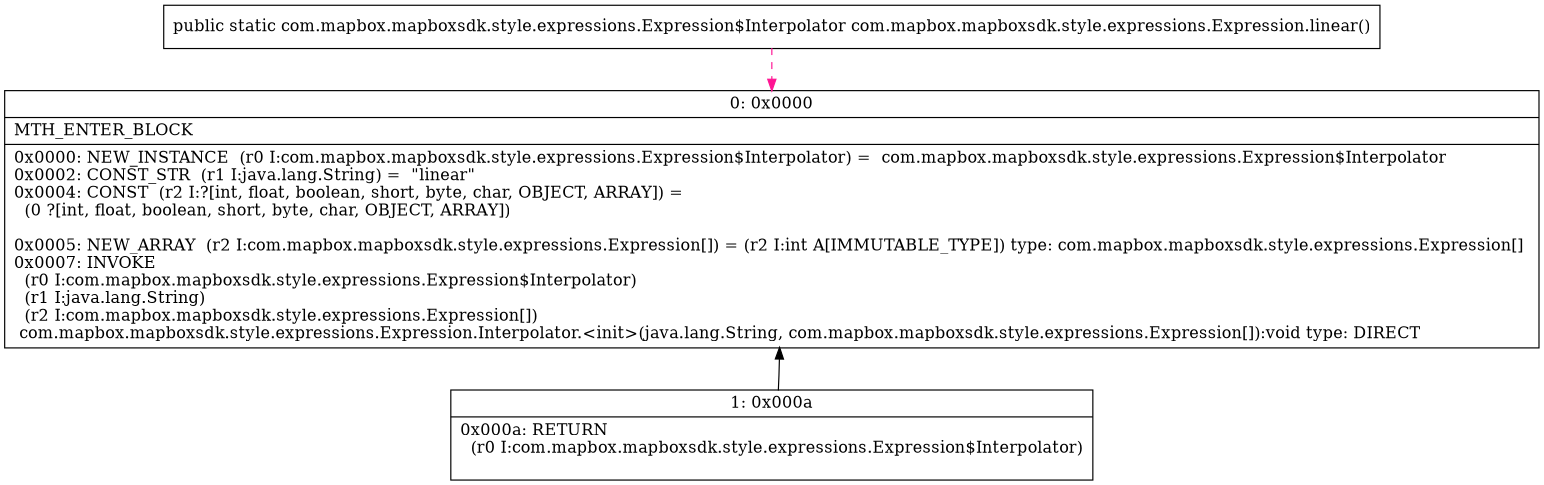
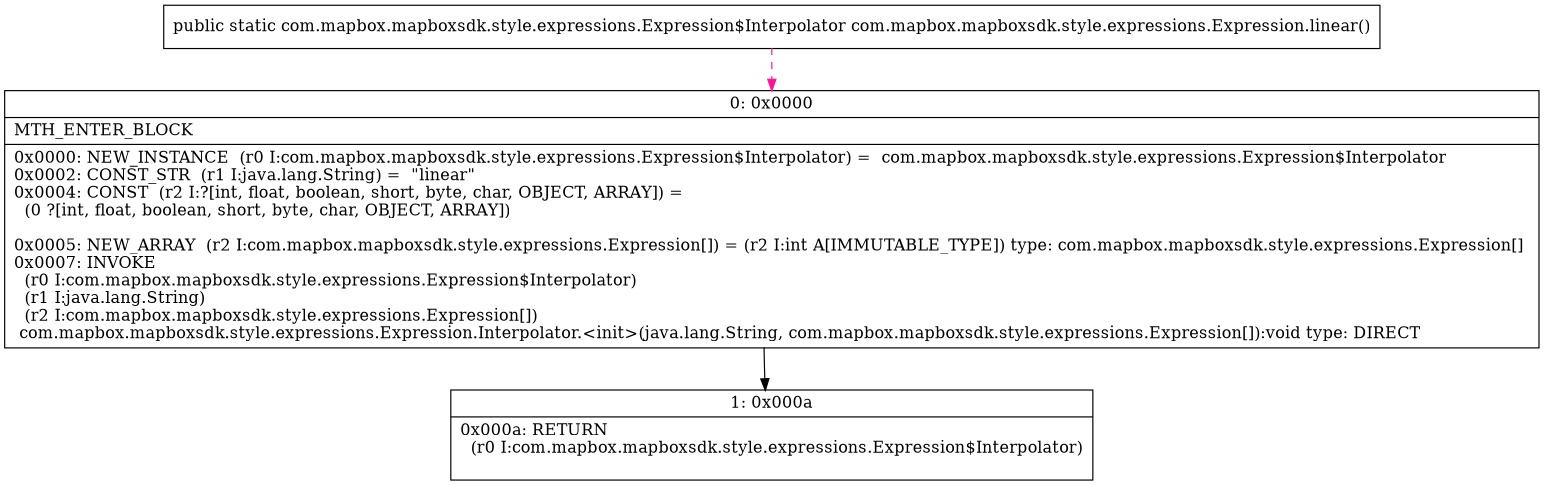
edge "1: 0x000a" -> "0: 0x0000": reversed
